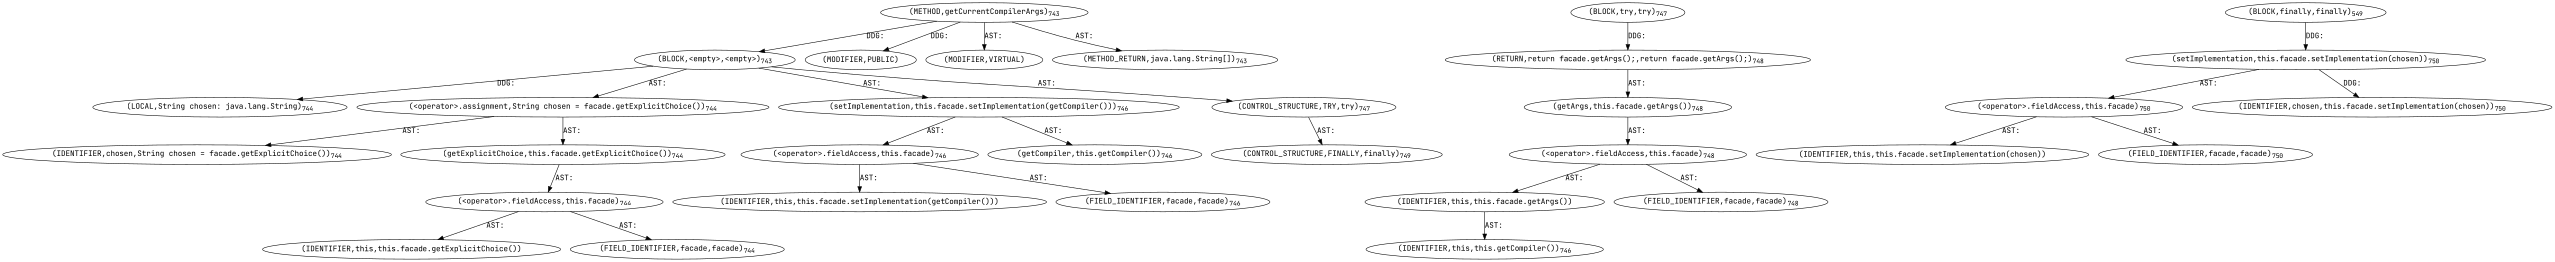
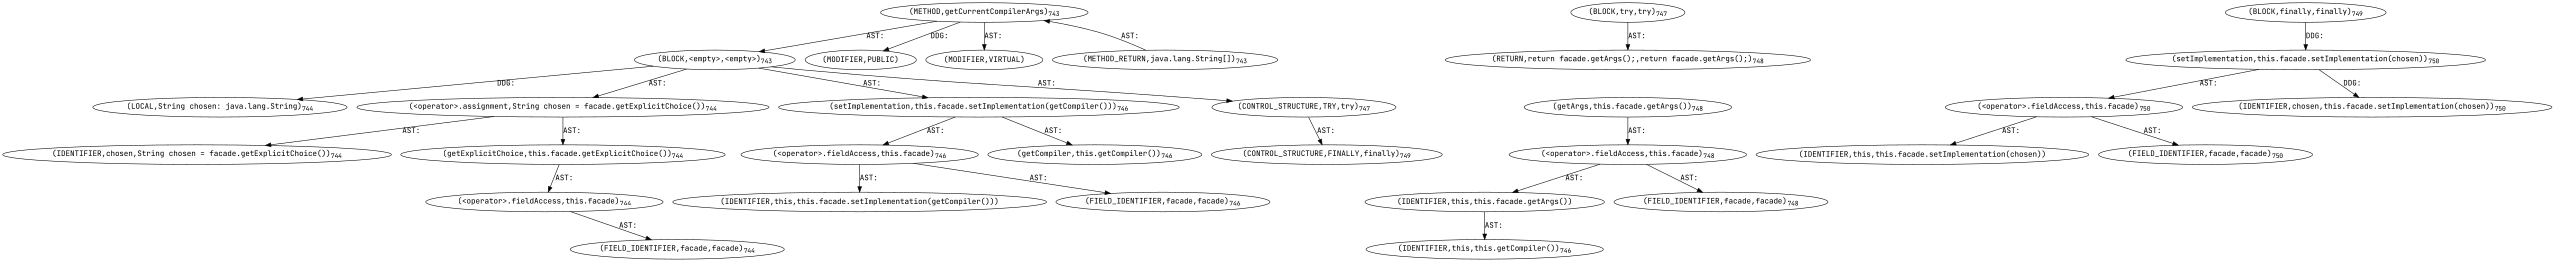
node "(BLOCK,finally,finally)": text "549" -> "749"
edge "(METHOD,getCurrentCompilerArgs)" -> "(BLOCK,<empty>,<empty>)": label "DDG: " -> "AST: "
edge "(BLOCK,try,try)" -> "(RETURN,return facade.getArgs();,return facade.getArgs();)": label "DDG: " -> "AST: "
edge "(METHOD,getCurrentCompilerArgs)" -> "(METHOD_RETURN,java.lang.String[])": reversed
edge "(RETURN,return facade.getArgs();,return facade.getArgs();)" -> "(getArgs,this.facade.getArgs())": removed, label "AST:"
node "(IDENTIFIER,this,this.facade.getExplicitChoice())": removed
